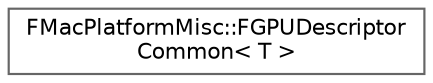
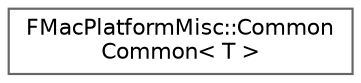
node "FMacPlatformMisc::FGPUDescriptor Common< T >": label "FMacPlatformMisc::FGPUDescriptor Common< T >" -> "FMacPlatformMisc::Common Common< T >"
